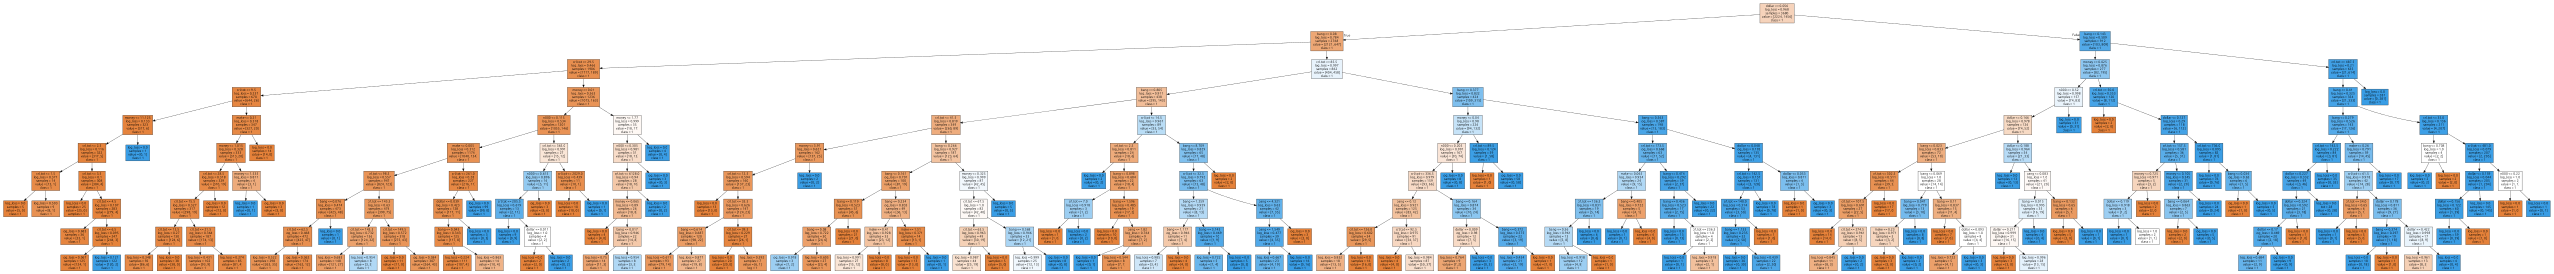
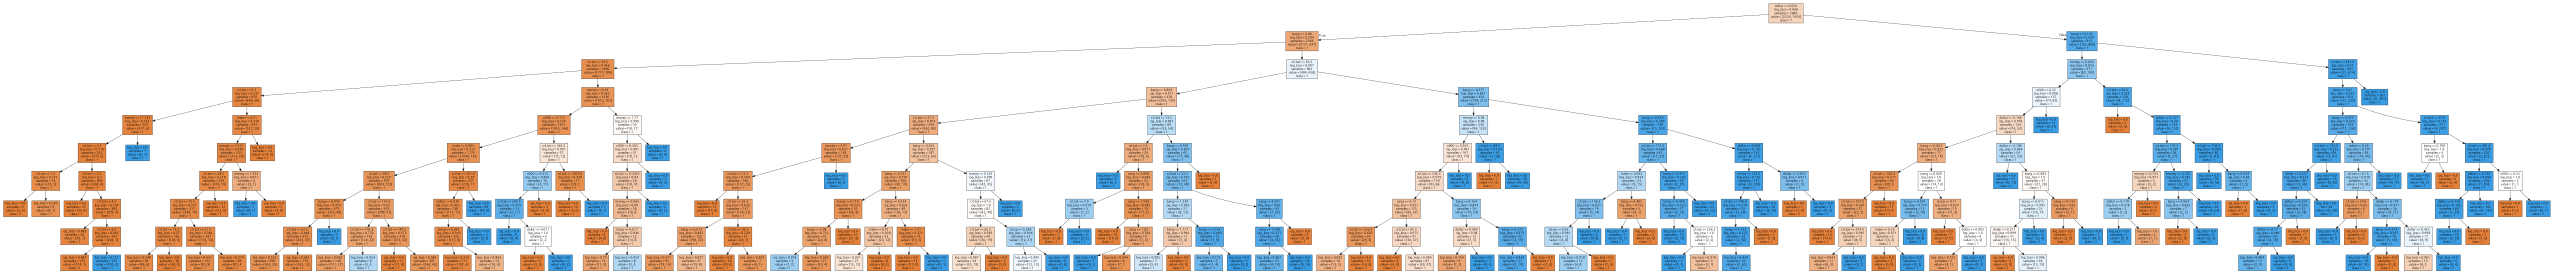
node "log_loss = 0.0 samples = 25 value = [25, 0] samples = 1": label "log_loss = 0.0 samples = 25 value = [25, 0] samples = 1" -> "log_loss = 0.0 samples = 25 value = [25, 0] class = 1"
node "log_loss = 1.0 samples = 2 value = [1, 1] class = 1": fillcolor #ffffff -> #eca572
node "log_loss = 0.592 samples = 7 value = [6, 1] log = 1": label "log_loss = 0.592 samples = 7 value = [6, 1] log = 1" -> "log_loss = 0.592 samples = 7 value = [6, 1] class = 1"
node "log_loss = 0.0 samples = 30 value = [0, 30] class = 1": removed
